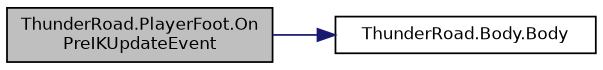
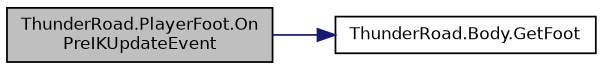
node "ThunderRoad.Body.Body": label "ThunderRoad.Body.Body" -> "ThunderRoad.Body.GetFoot"
